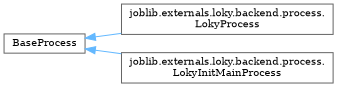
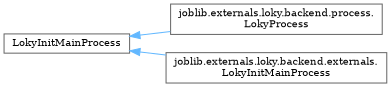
node "BaseProcess": label "BaseProcess" -> "LokyInitMainProcess"
node "joblib.externals.loky.backend.process. LokyInitMainProcess": label "joblib.externals.loky.backend.process. LokyInitMainProcess" -> "joblib.externals.loky.backend.externals. LokyInitMainProcess"
